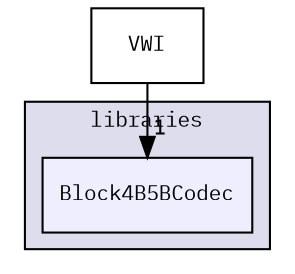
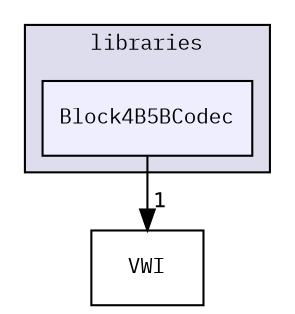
edge "VWI" -> "Block4B5BCodec": reversed
